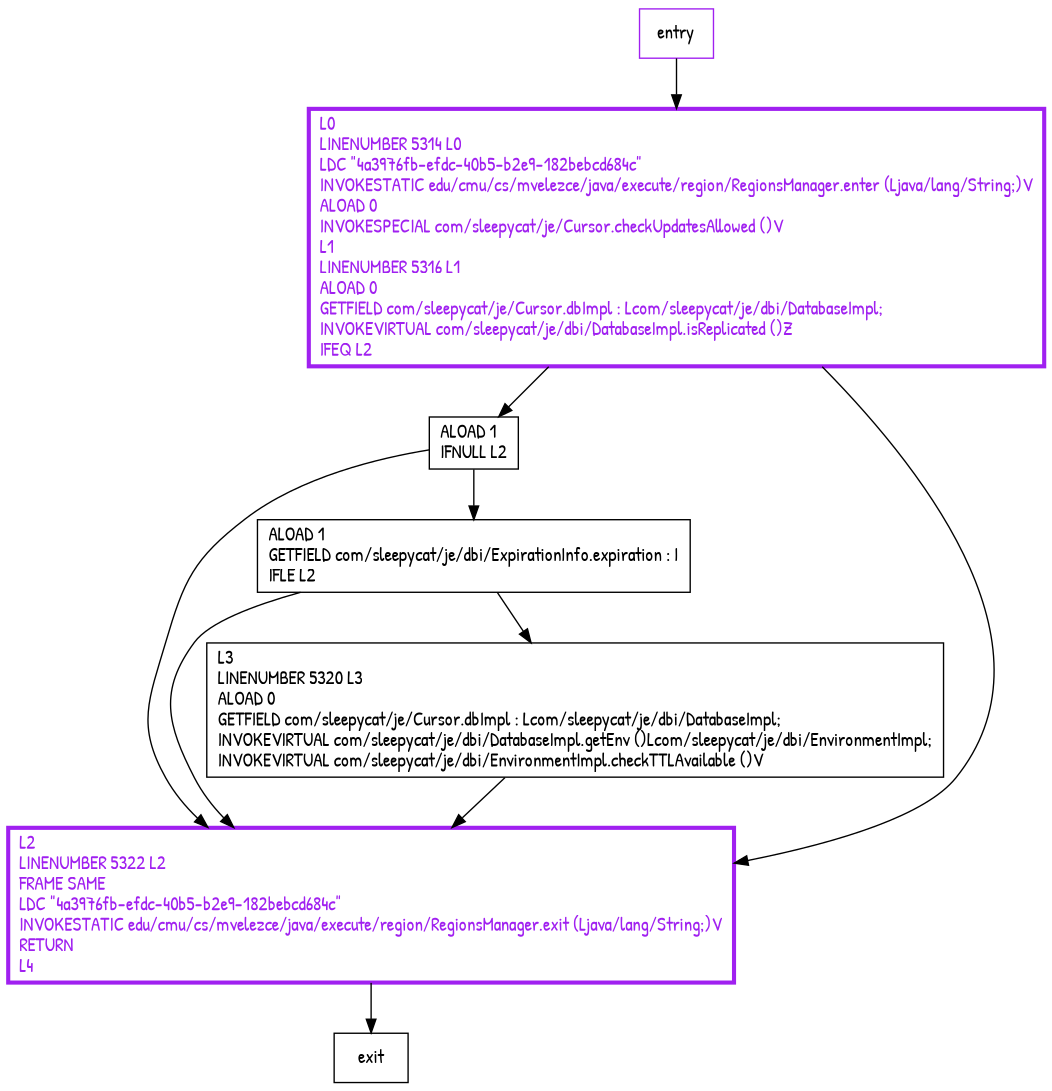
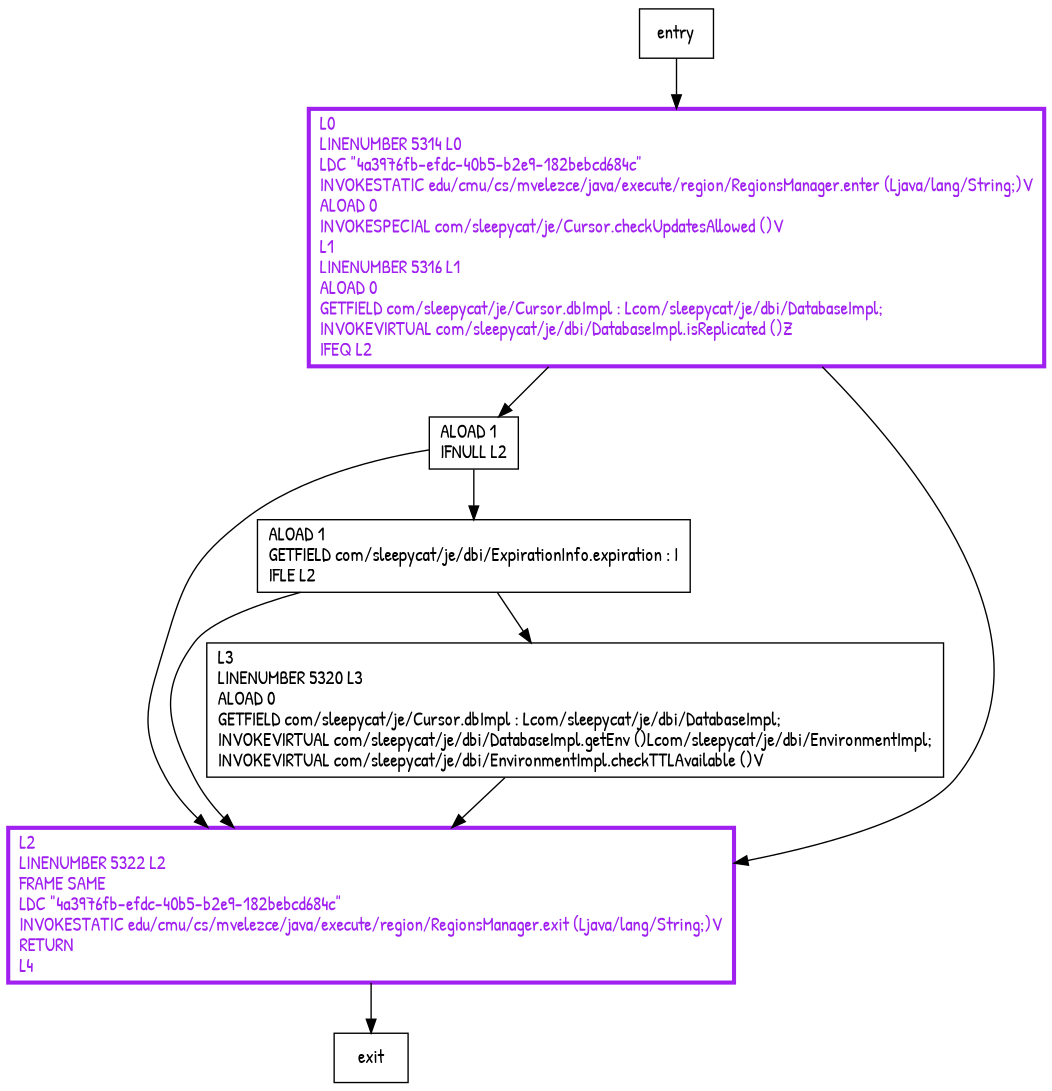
node "entry": color purple -> black
